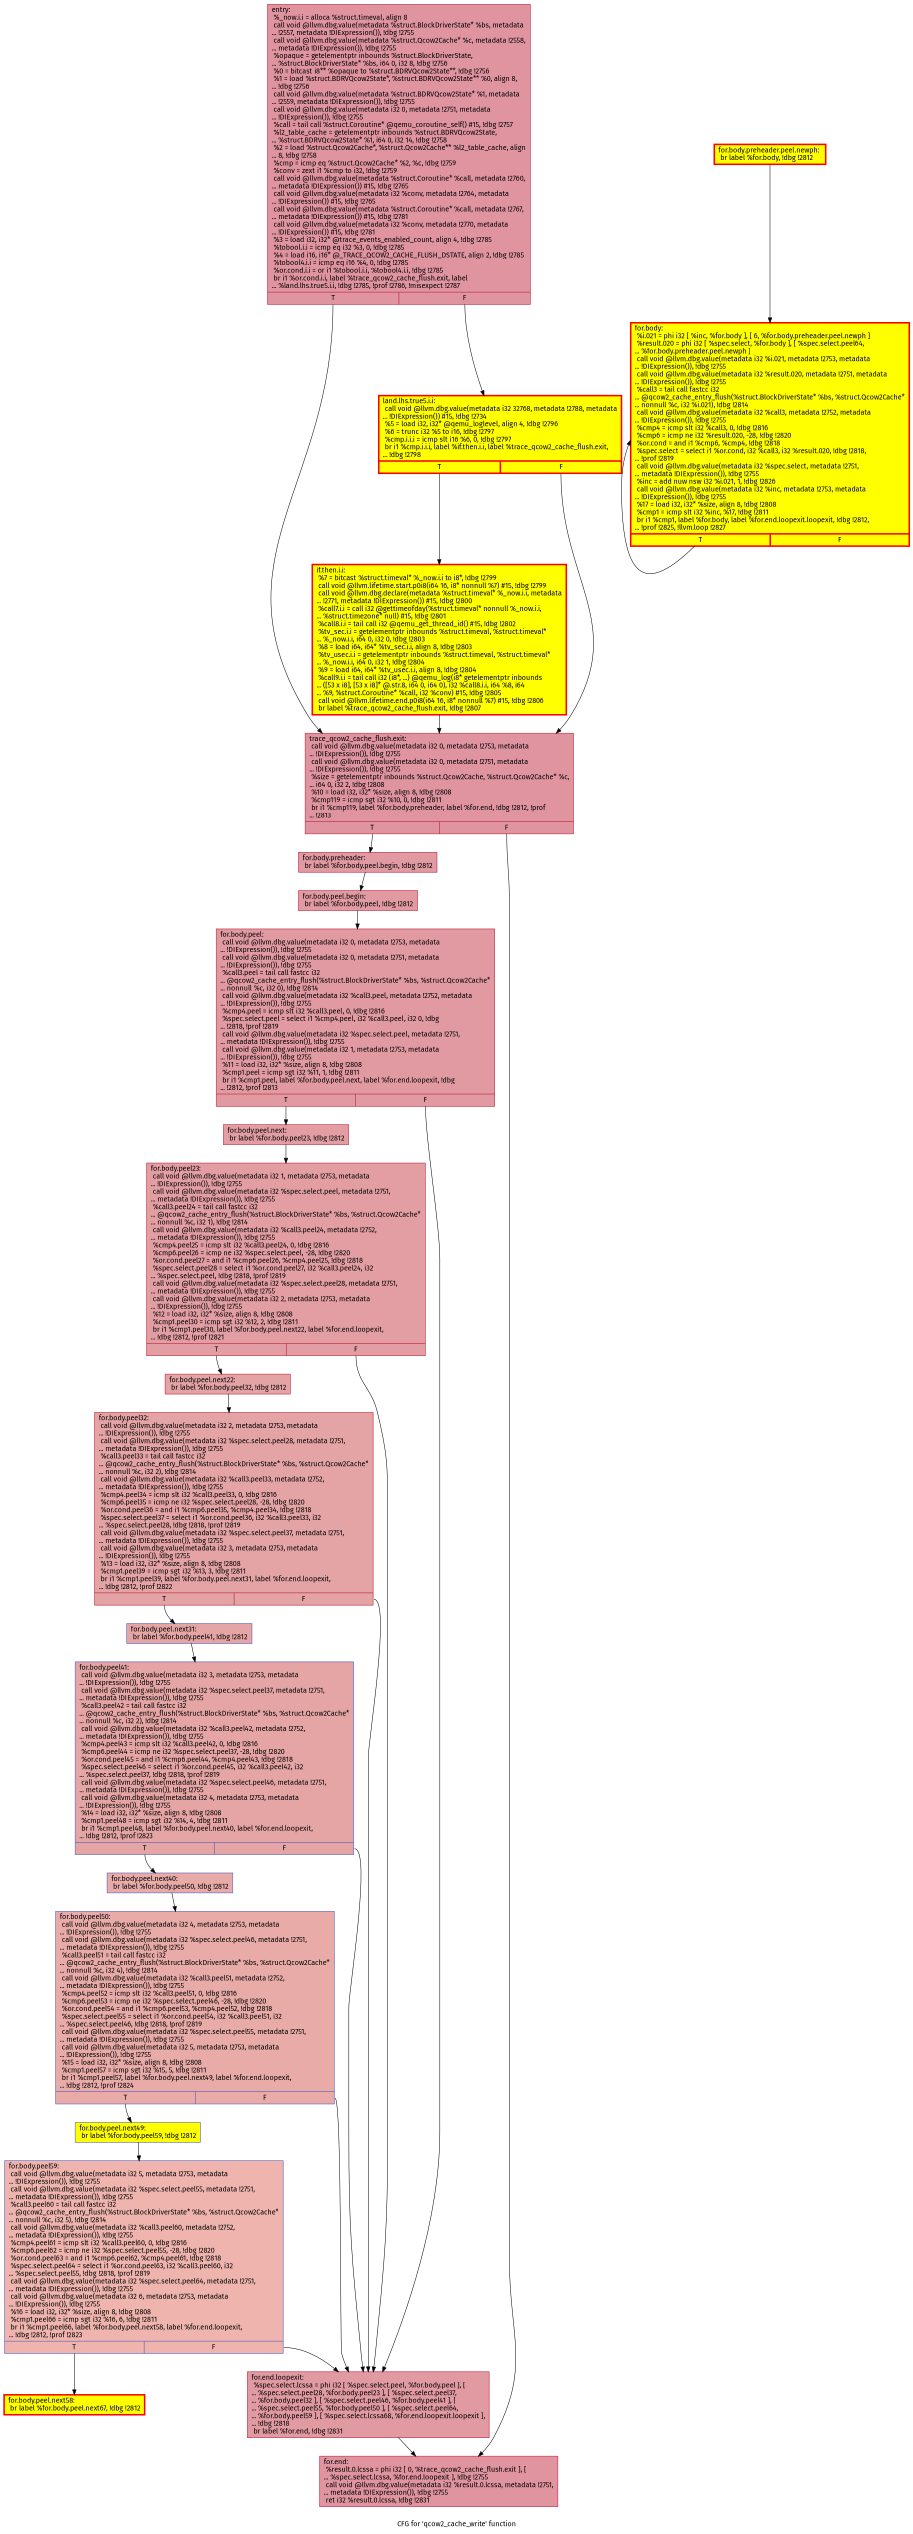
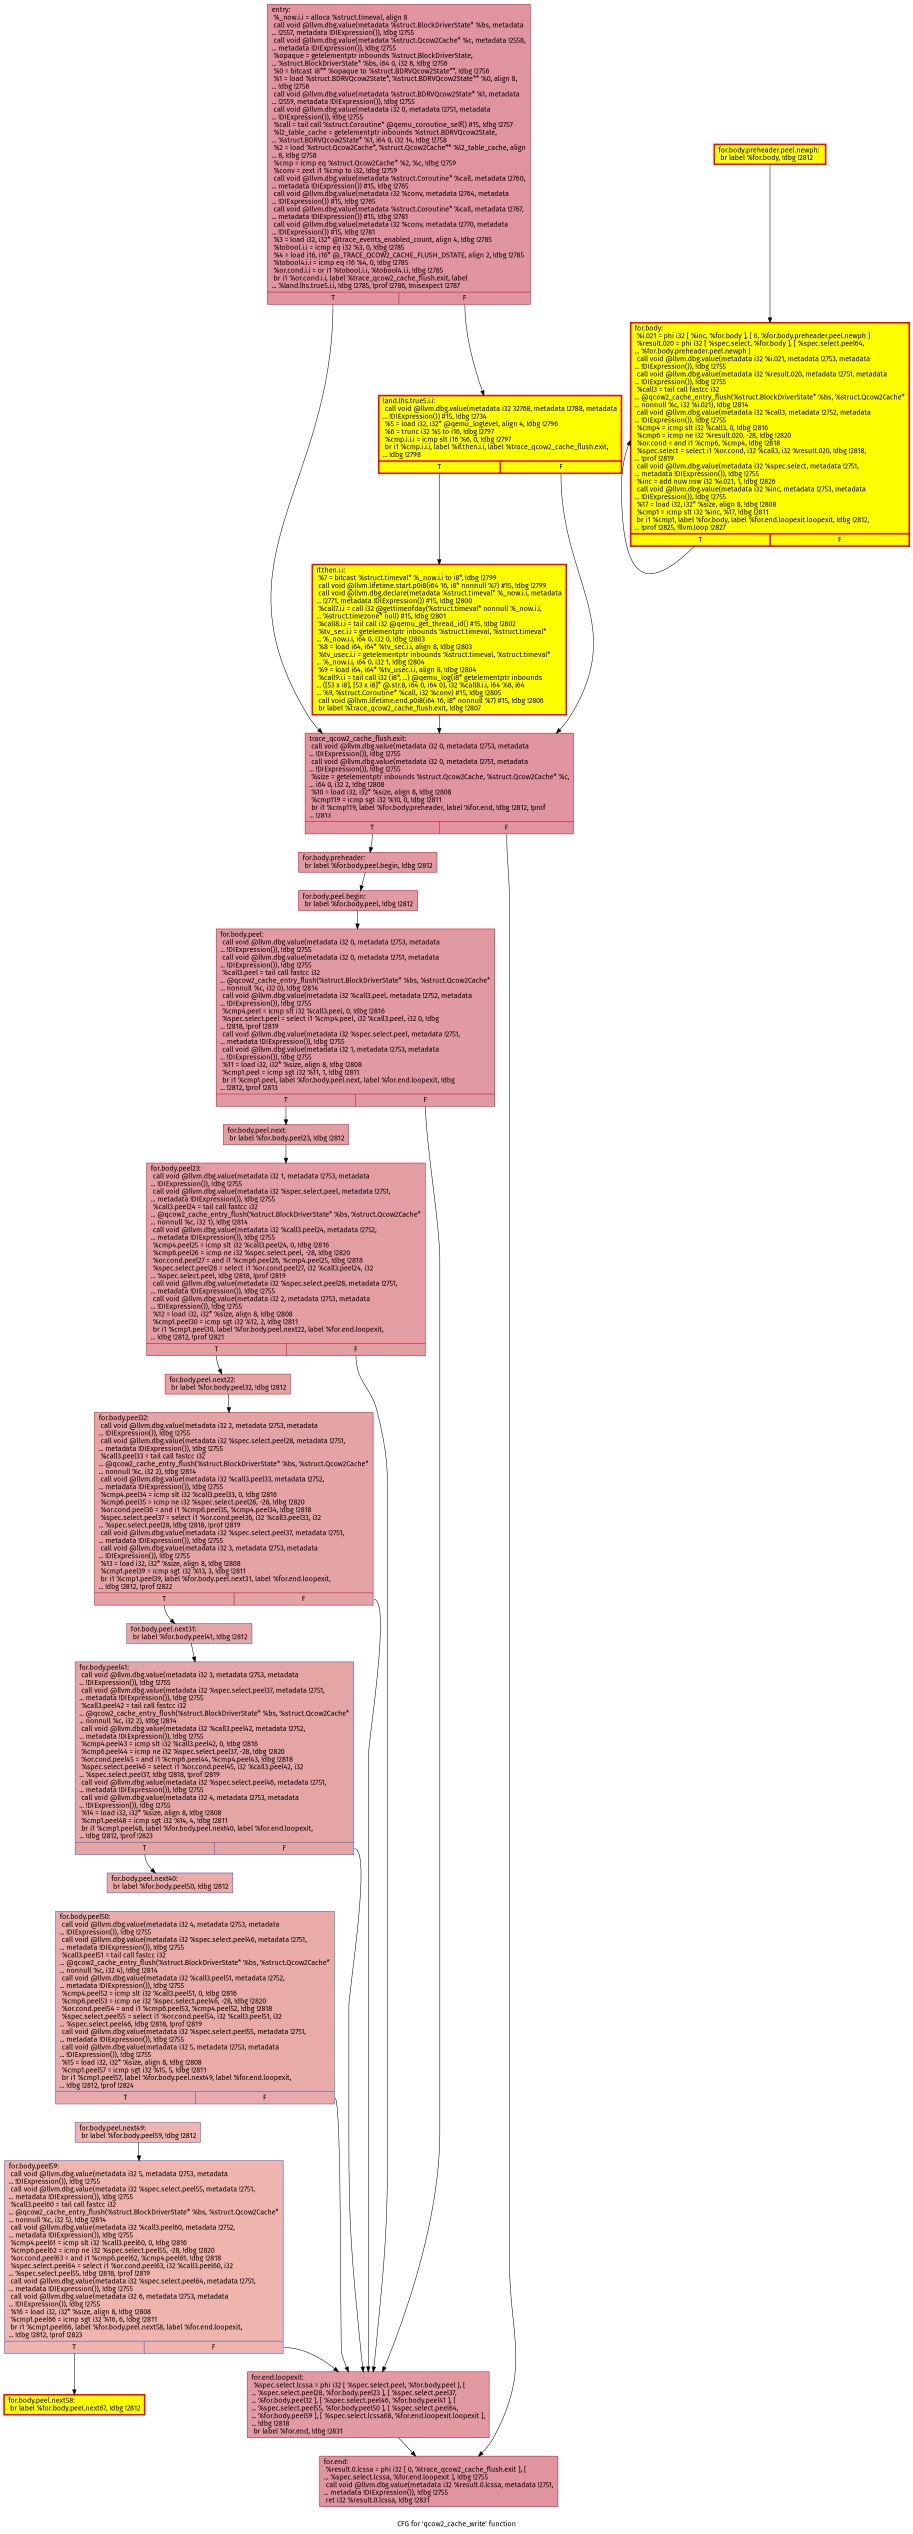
edge "for.body.peel.next40:" -> "for.body.peel50:": removed
edge "for.body.peel50:" -> "for.body.peel.next49:": removed
node "for.body.peel.next49:": fillcolor yellow -> #d8564670
